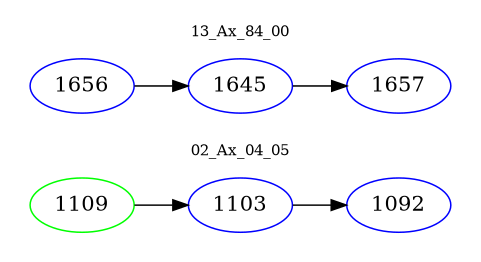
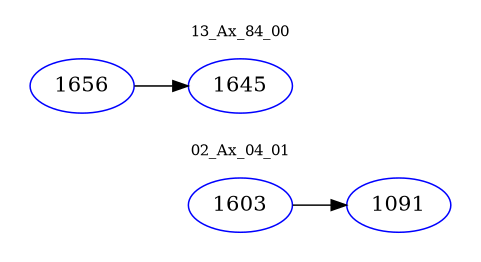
node "1657": removed
cluster "02_Ax_04_05": label "02_Ax_04_05" -> "02_Ax_04_01"
node "1109": removed
node "1103": label "1103" -> "1603"
node "1092": label "1092" -> "1091"
